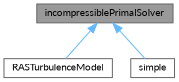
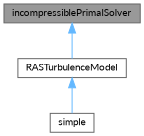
edge "simple" -> "incompressiblePrimalSolver": now "simple" -> "RASTurbulenceModel"
